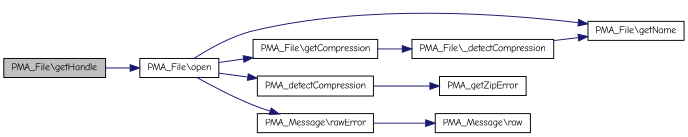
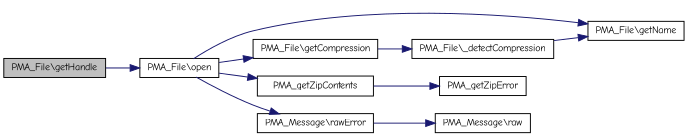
node "PMA_detectCompression": label "PMA_detectCompression" -> "PMA_getZipContents"
